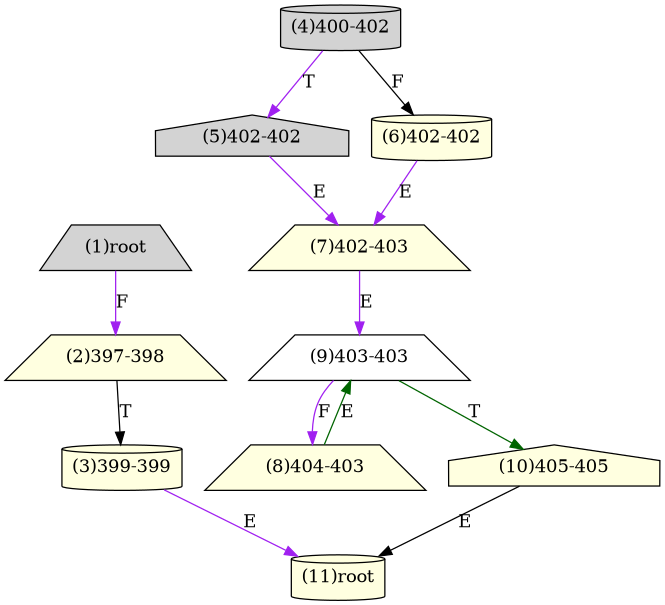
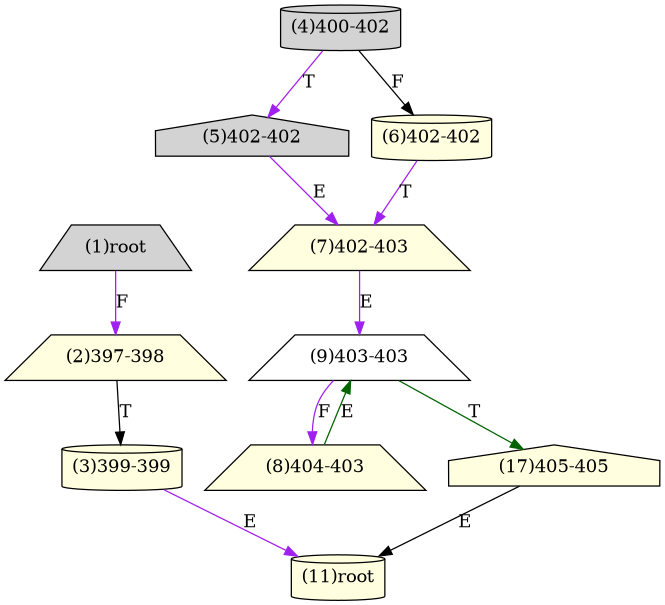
edge "(6)402-402" -> "(7)402-403": label "E" -> "T"
node "(10)405-405": label "(10)405-405" -> "(17)405-405"
